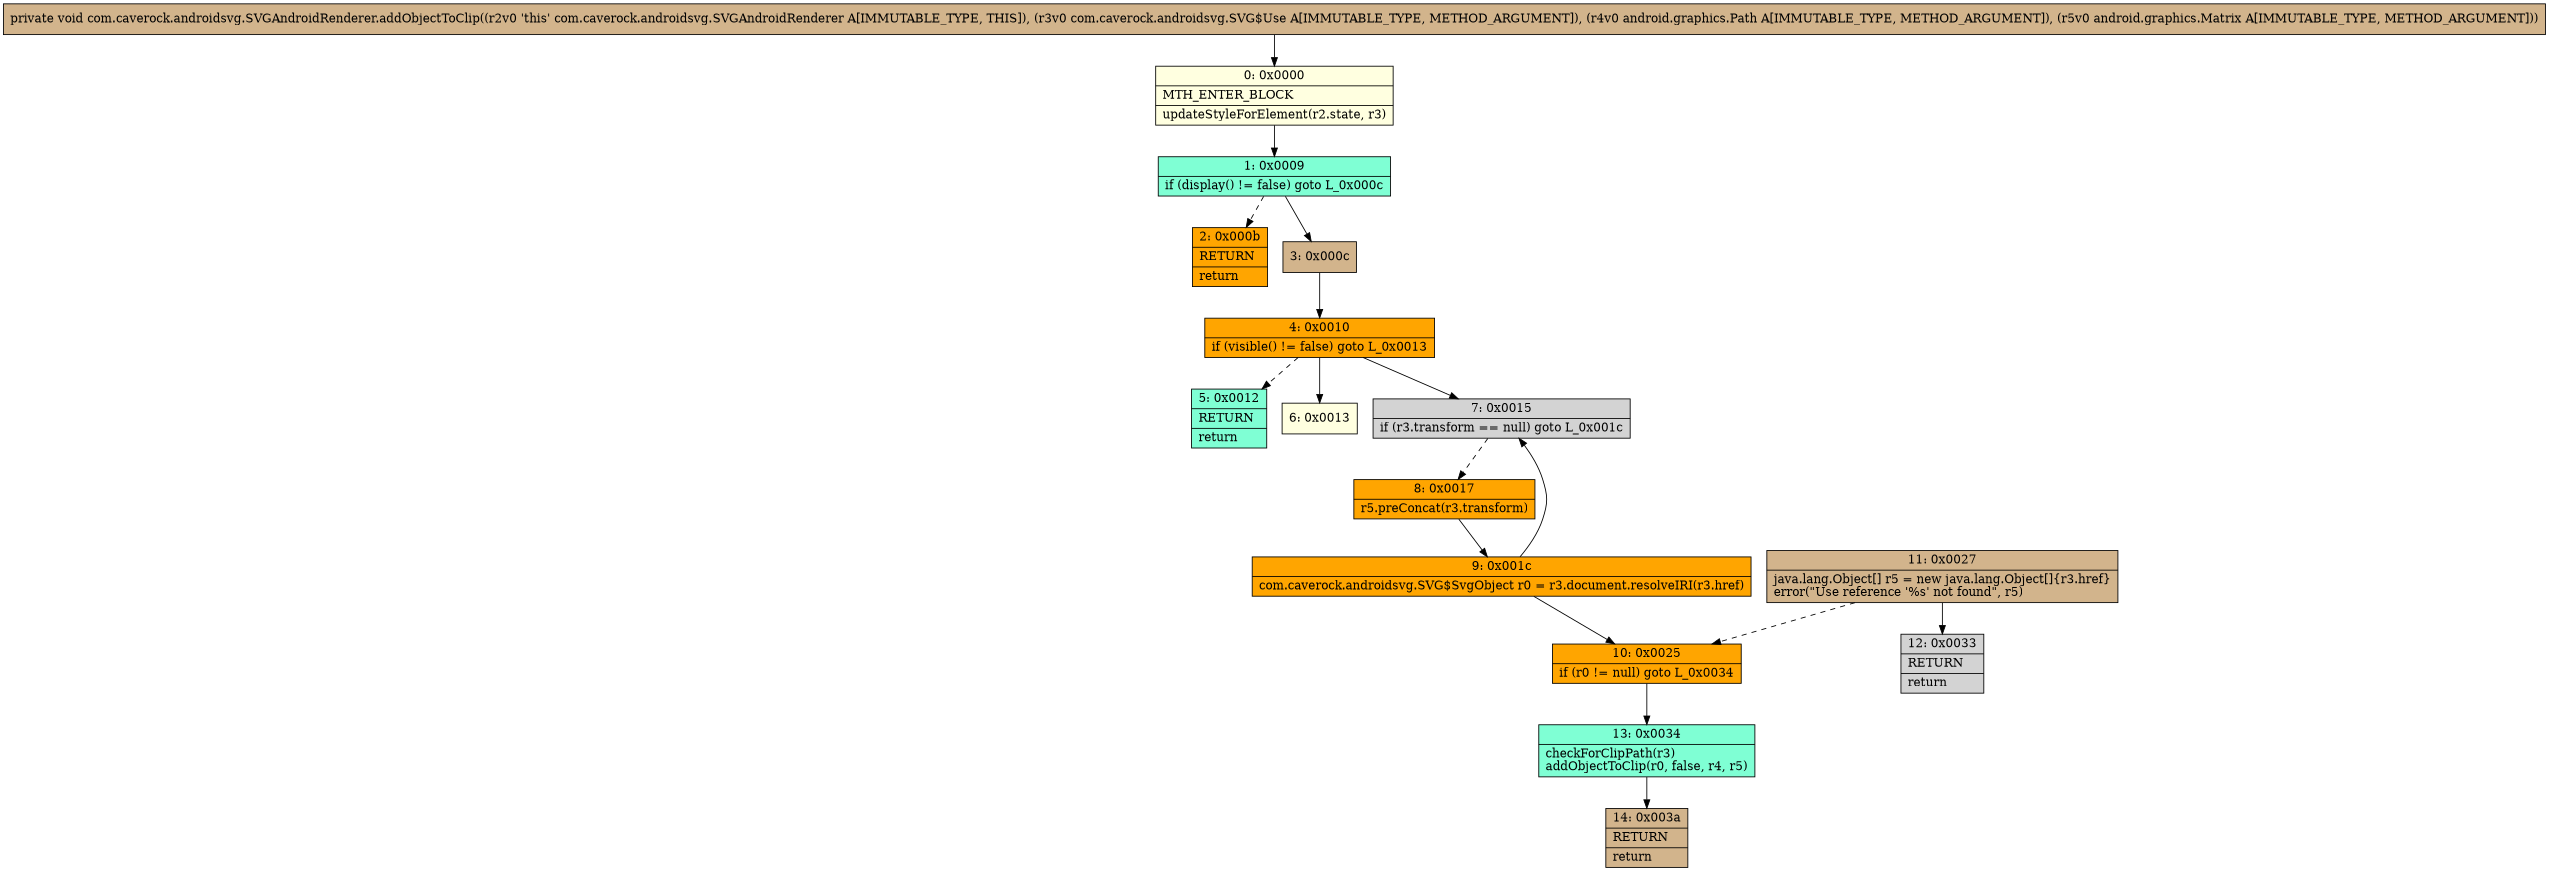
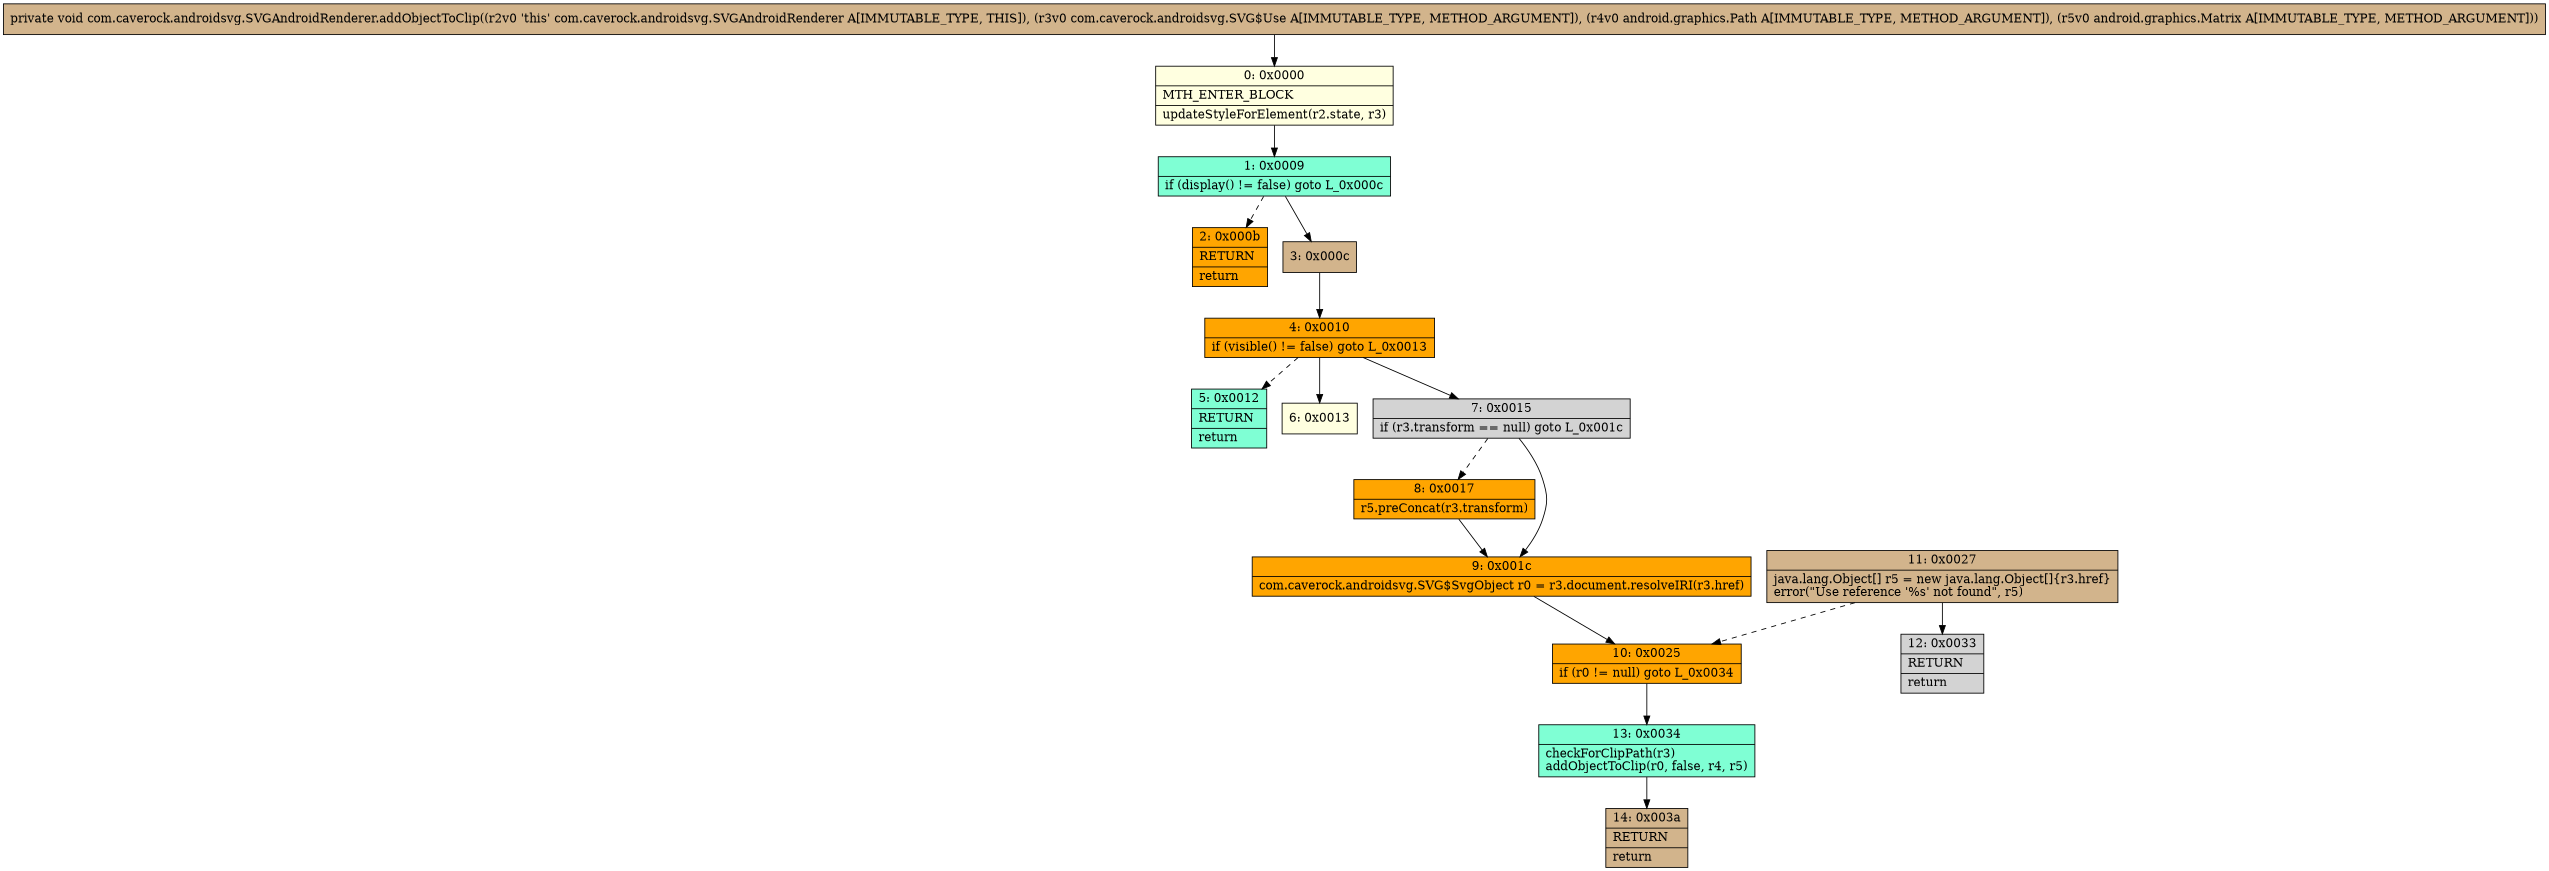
edge "9: 0x001c" -> "7: 0x0015": reversed
